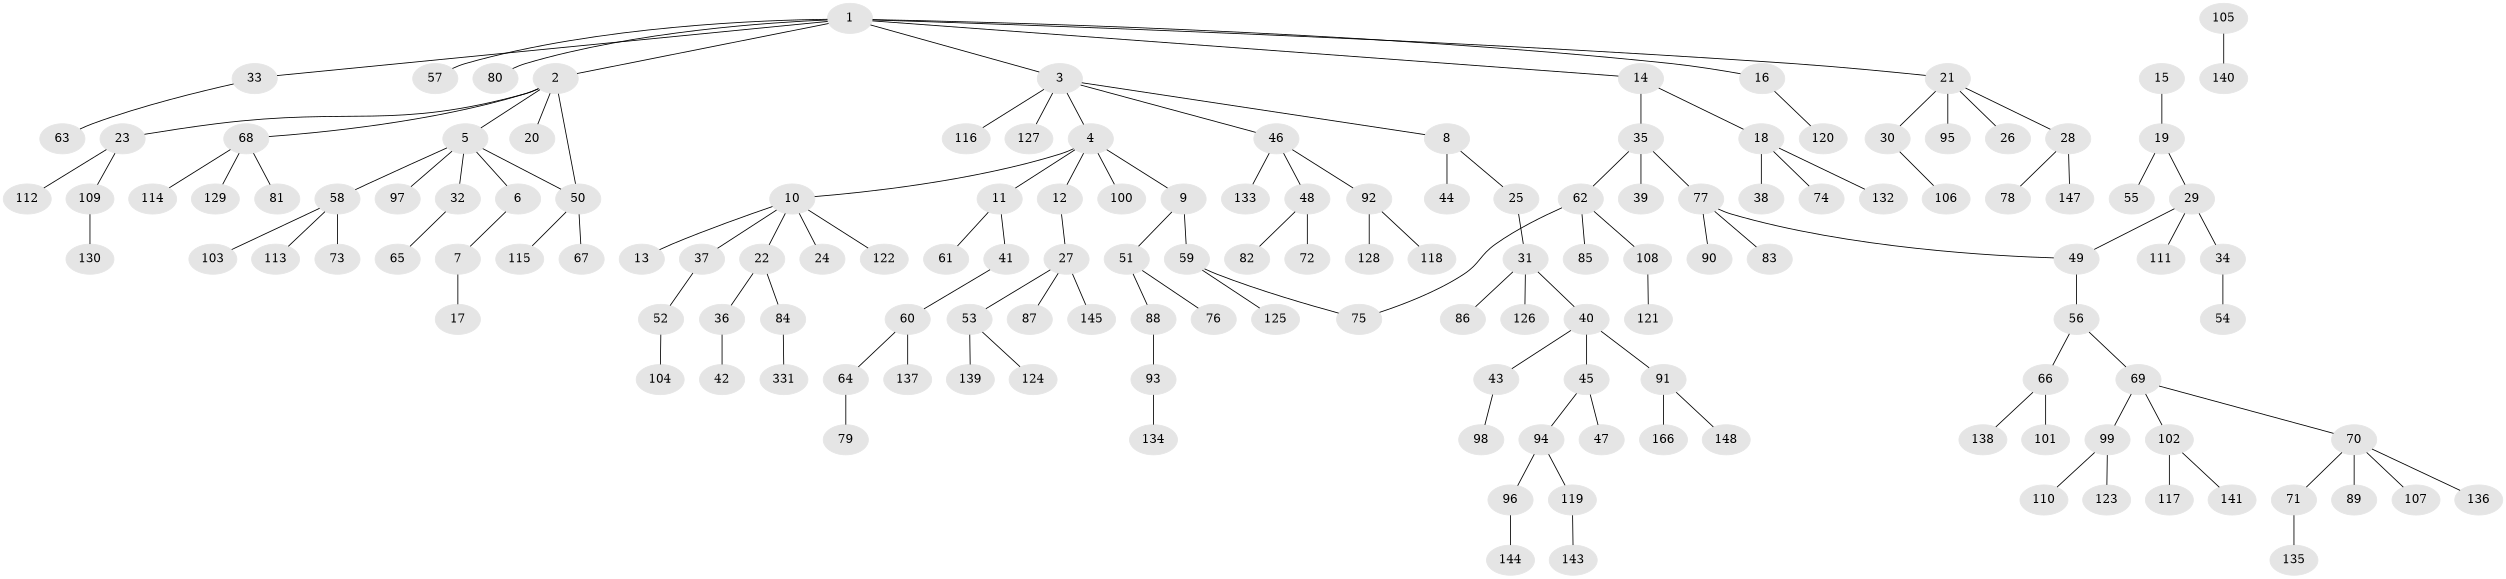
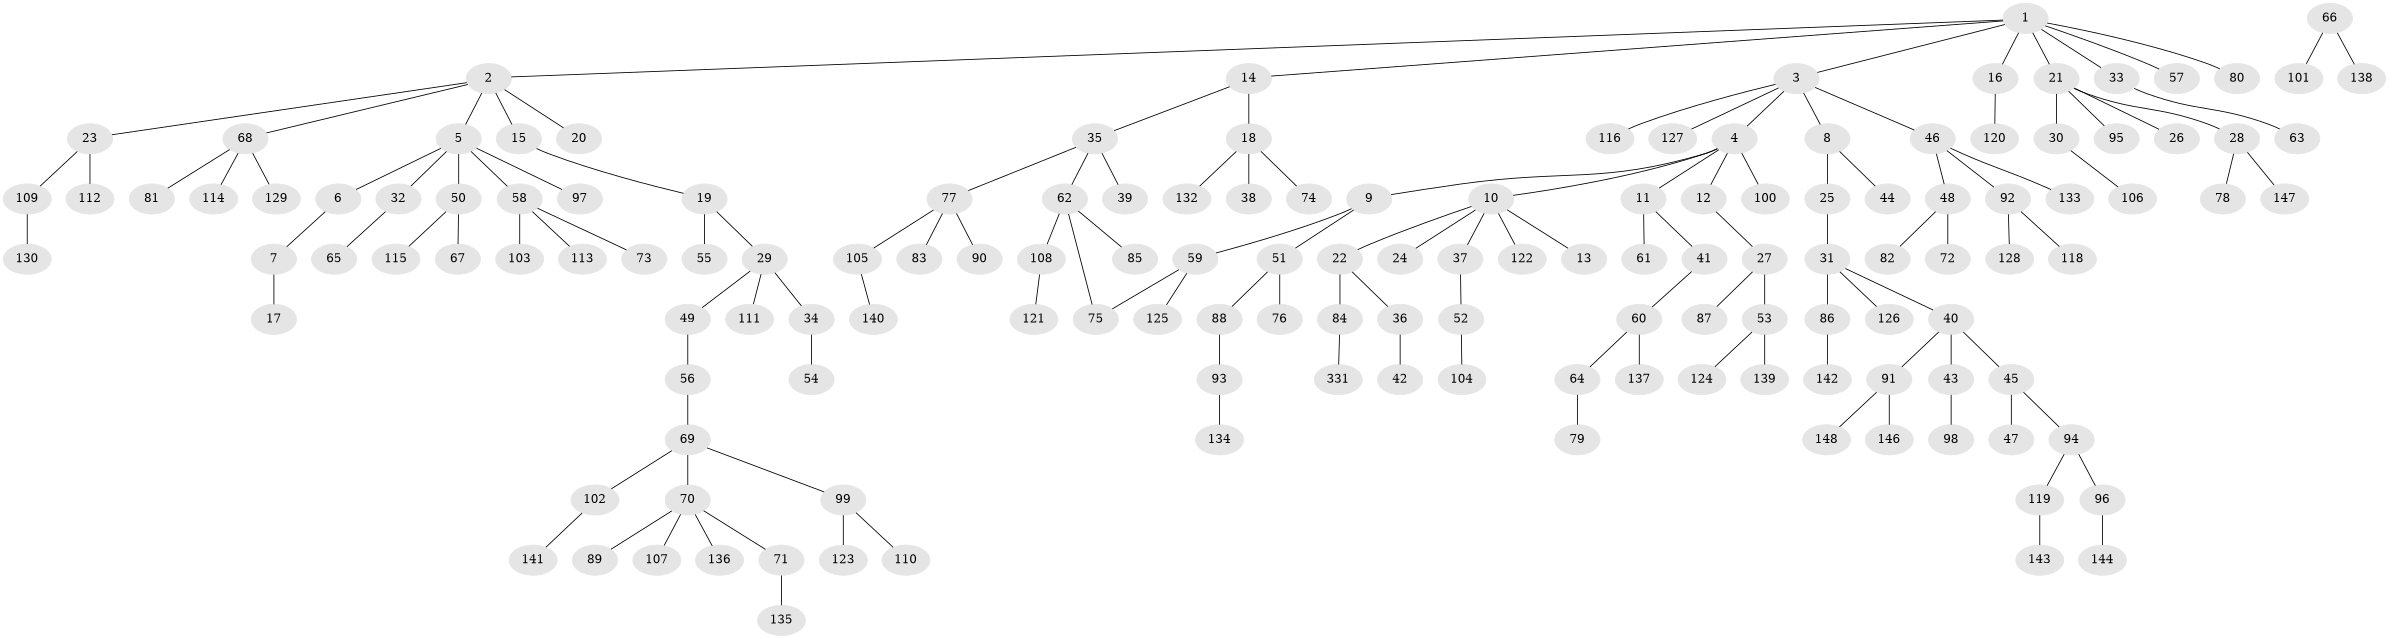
edge "2" -- "50": now "2" -- "15"
edge "77" -- "49": now "77" -- "105"
node "145": removed
edge "56" -- "66": removed
node "142": added
node "166": label "166" -> "146"
node "117": removed
